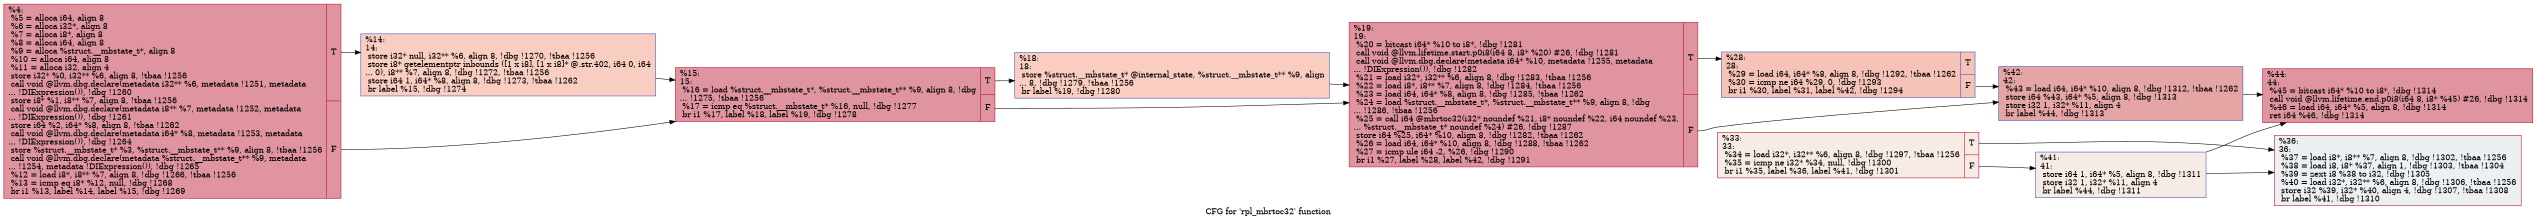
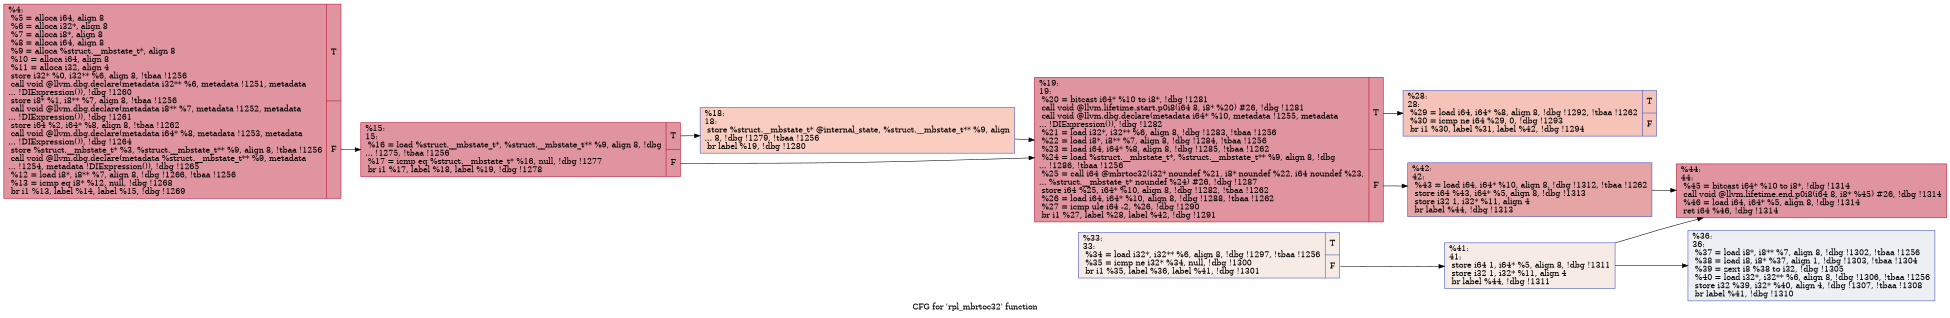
node "%14:": removed
edge "%28:" -> "%42:": removed
edge "%33:" -> "%36:": removed
node "%33:": color #b70d28ff -> #3d50c3ff
node "%36:": color #b70d28ff -> #3d50c3ff
